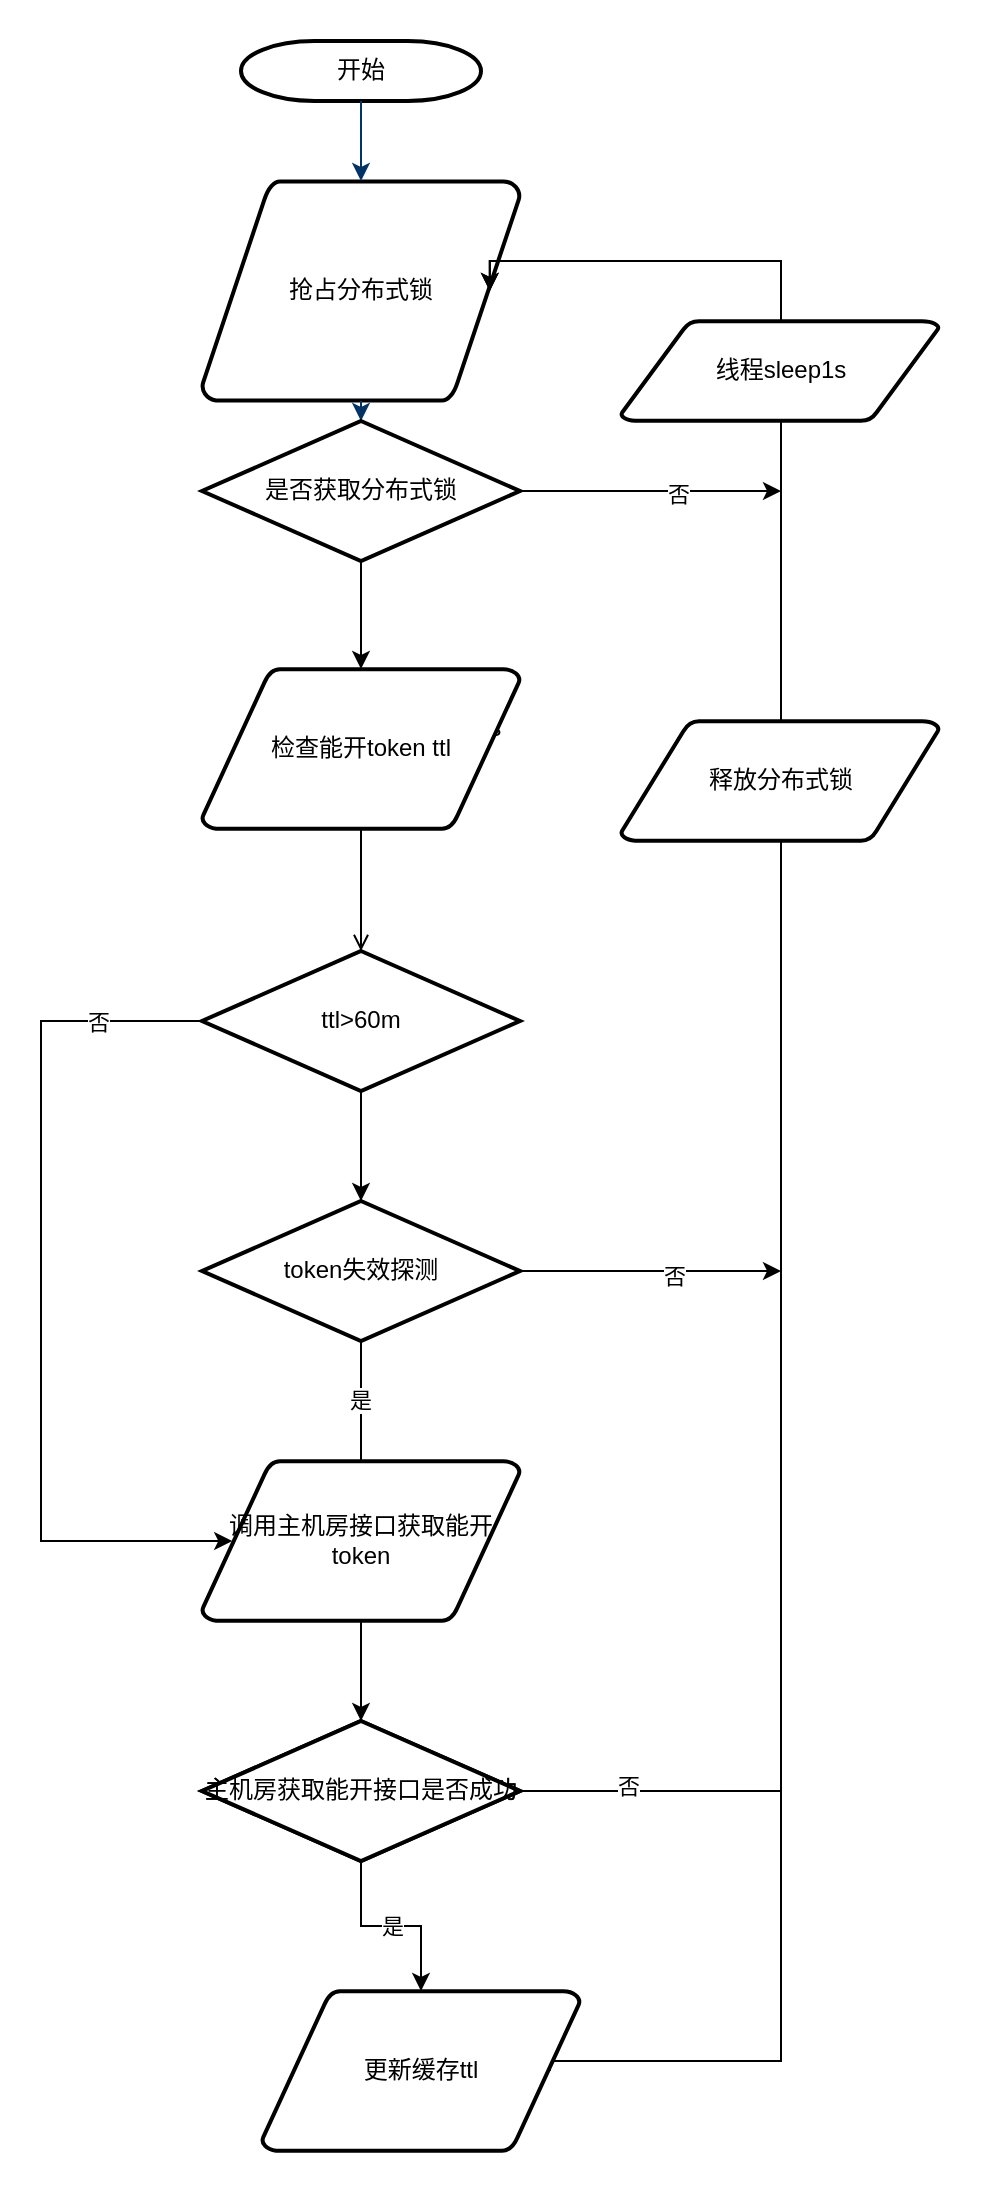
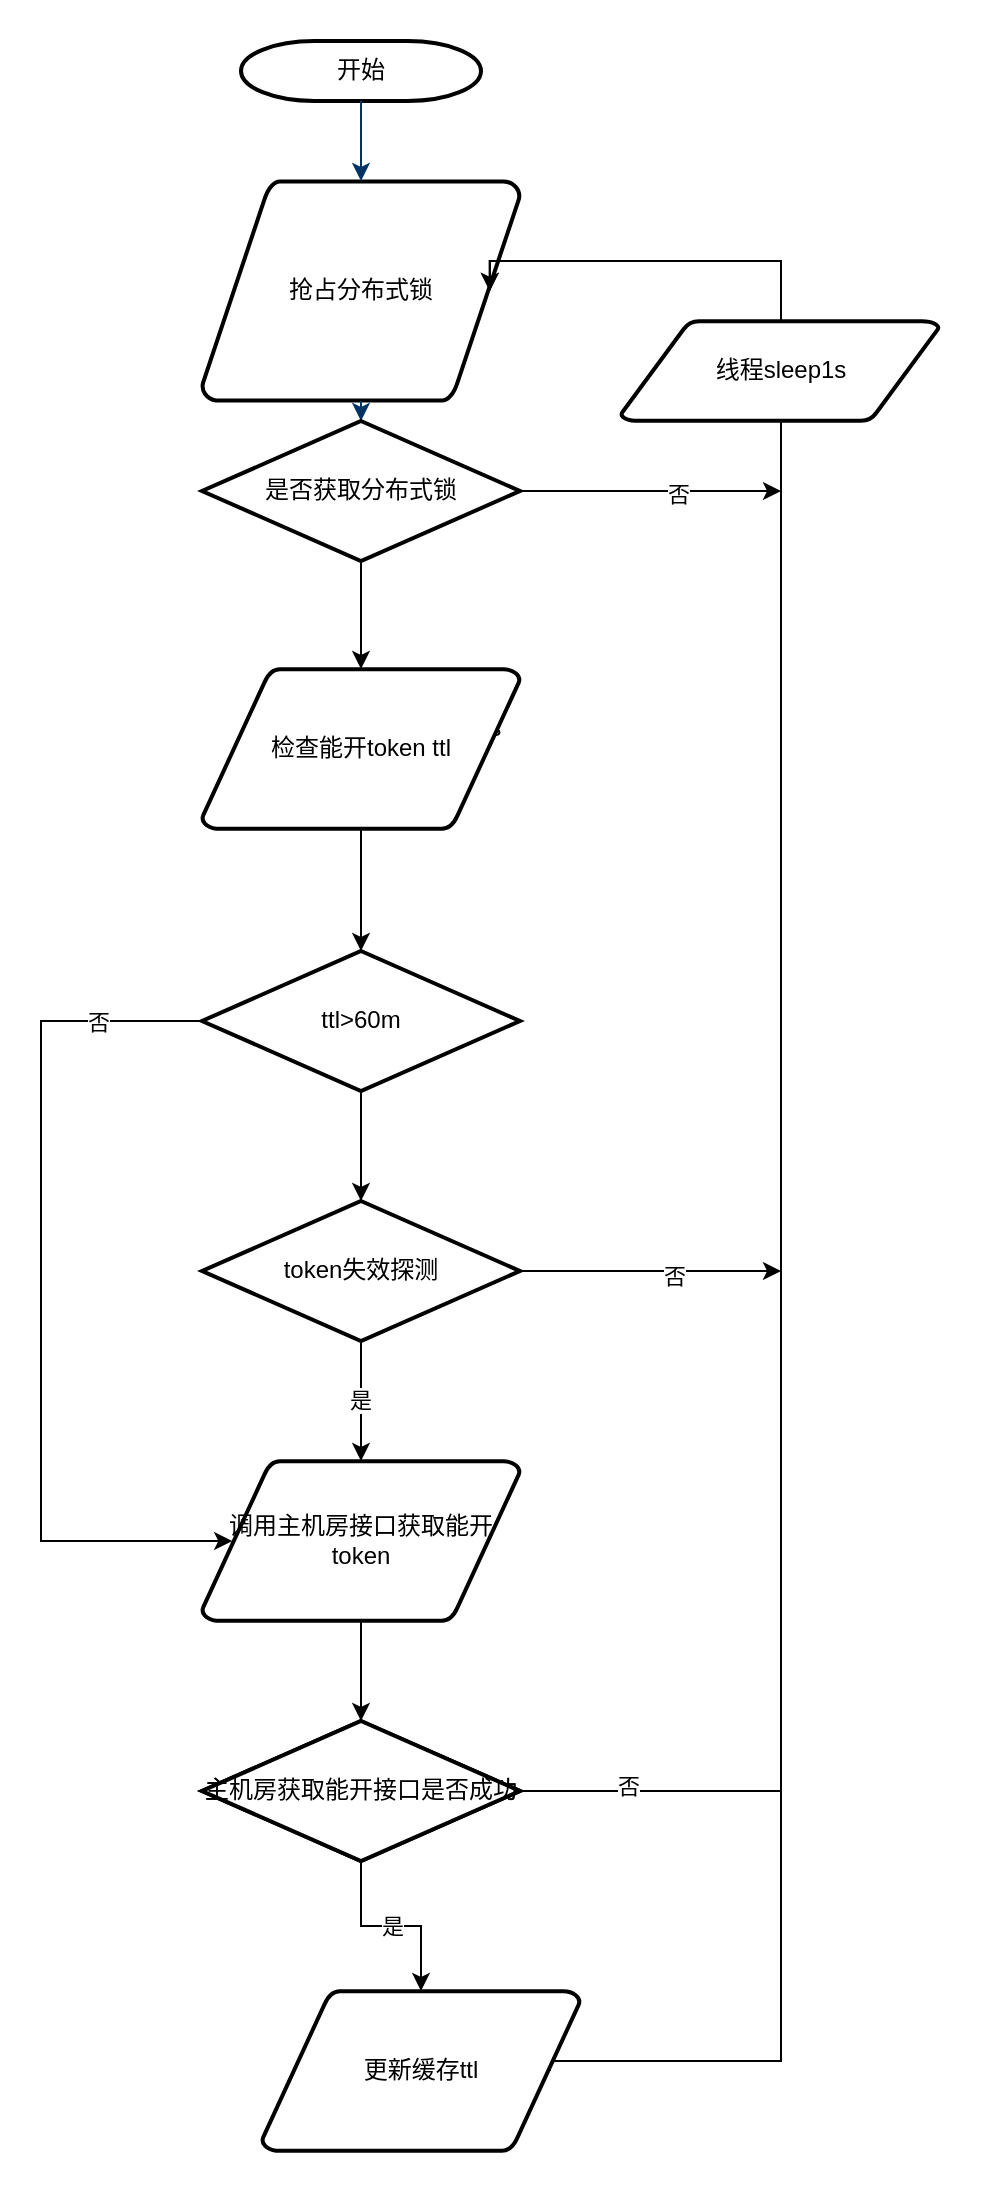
node "释放分布式锁": removed
edge "检查能开token ttl" -> "ttl>60m": arrowhead open -> classic
edge "token失效探测" -- "调用主机房接口获取能开 token": arrowhead none -> classic
